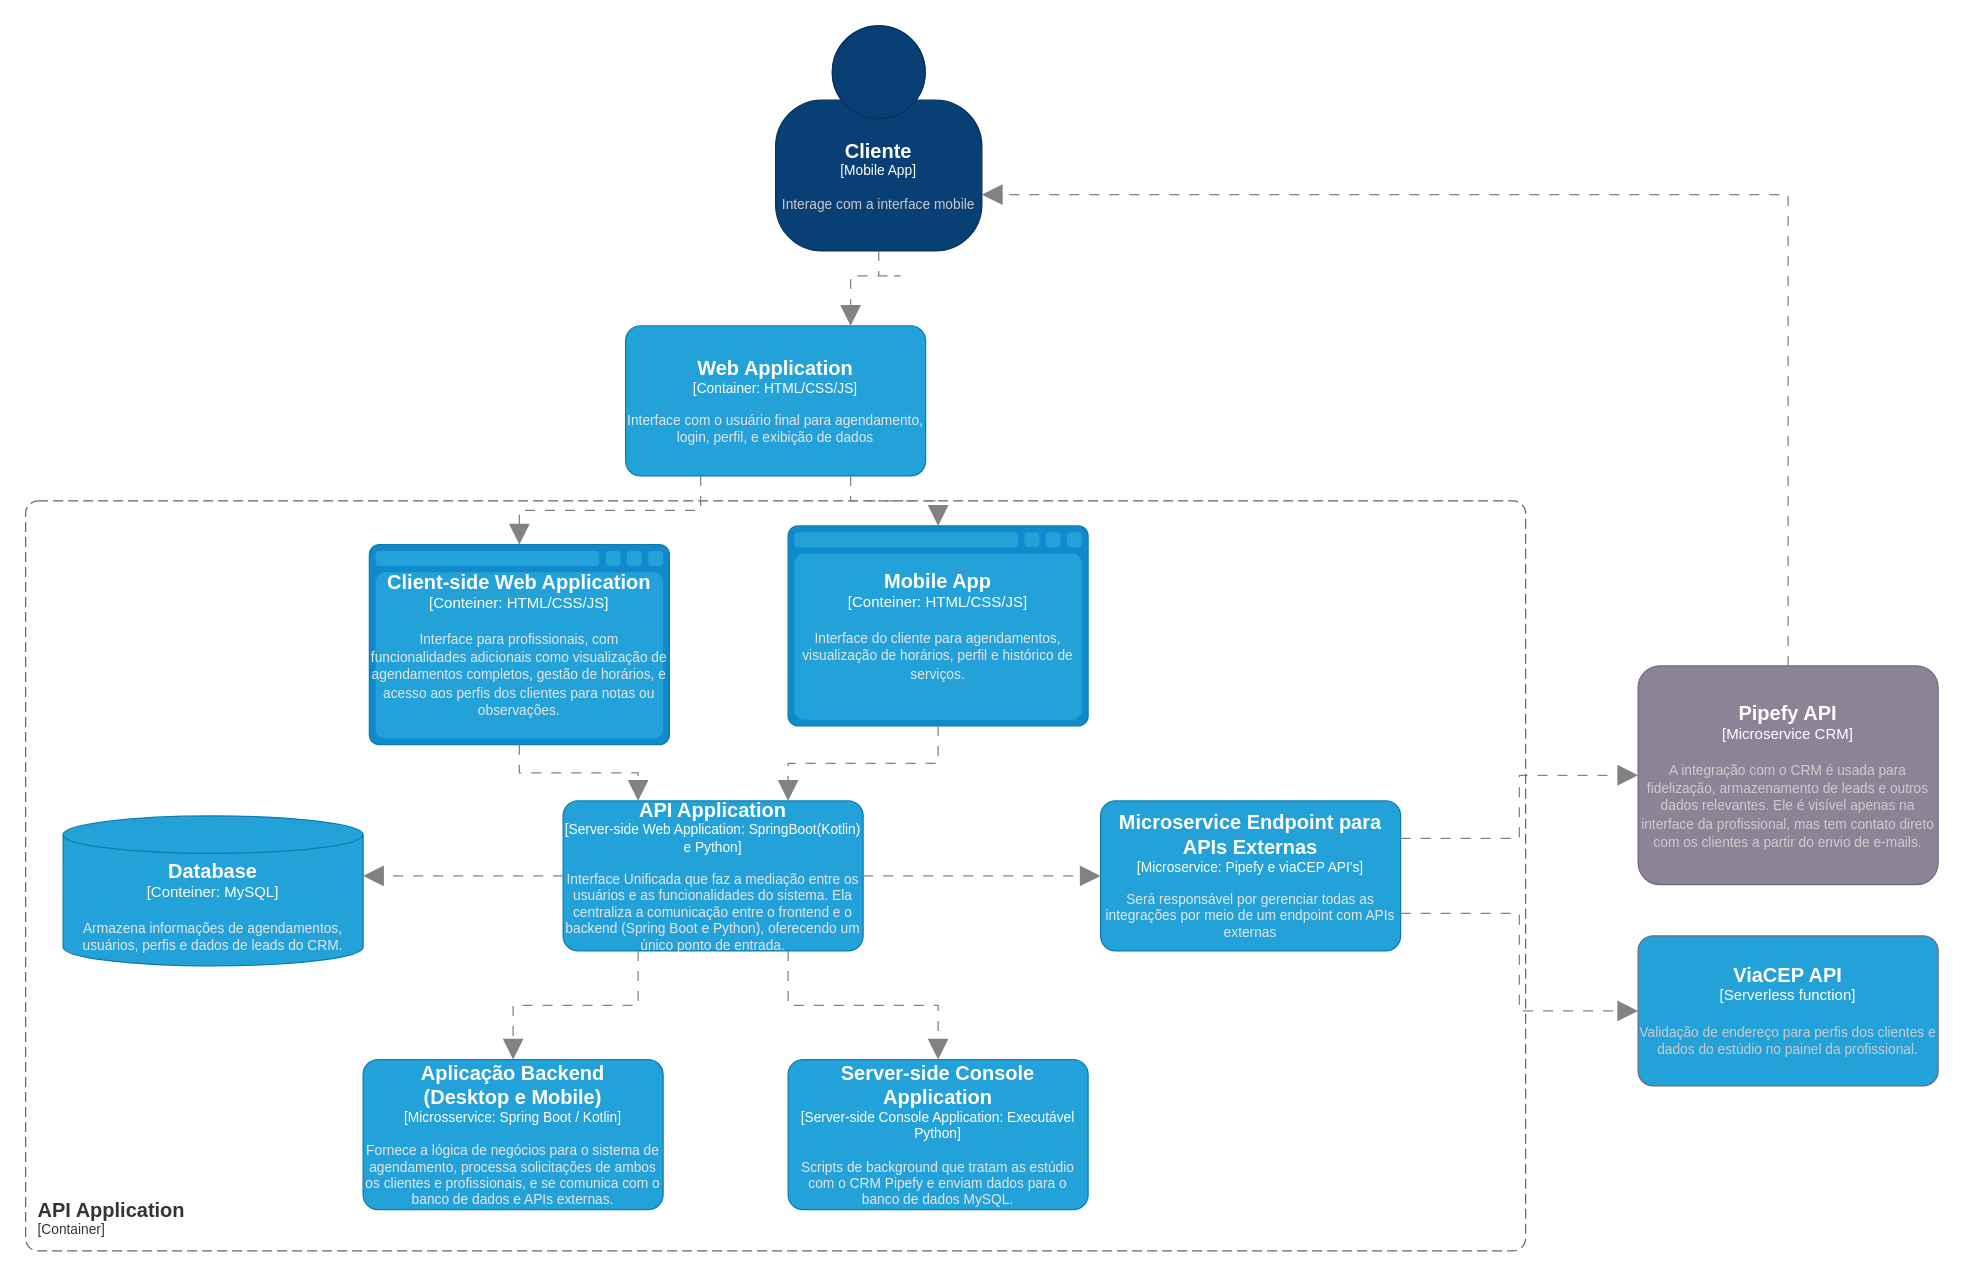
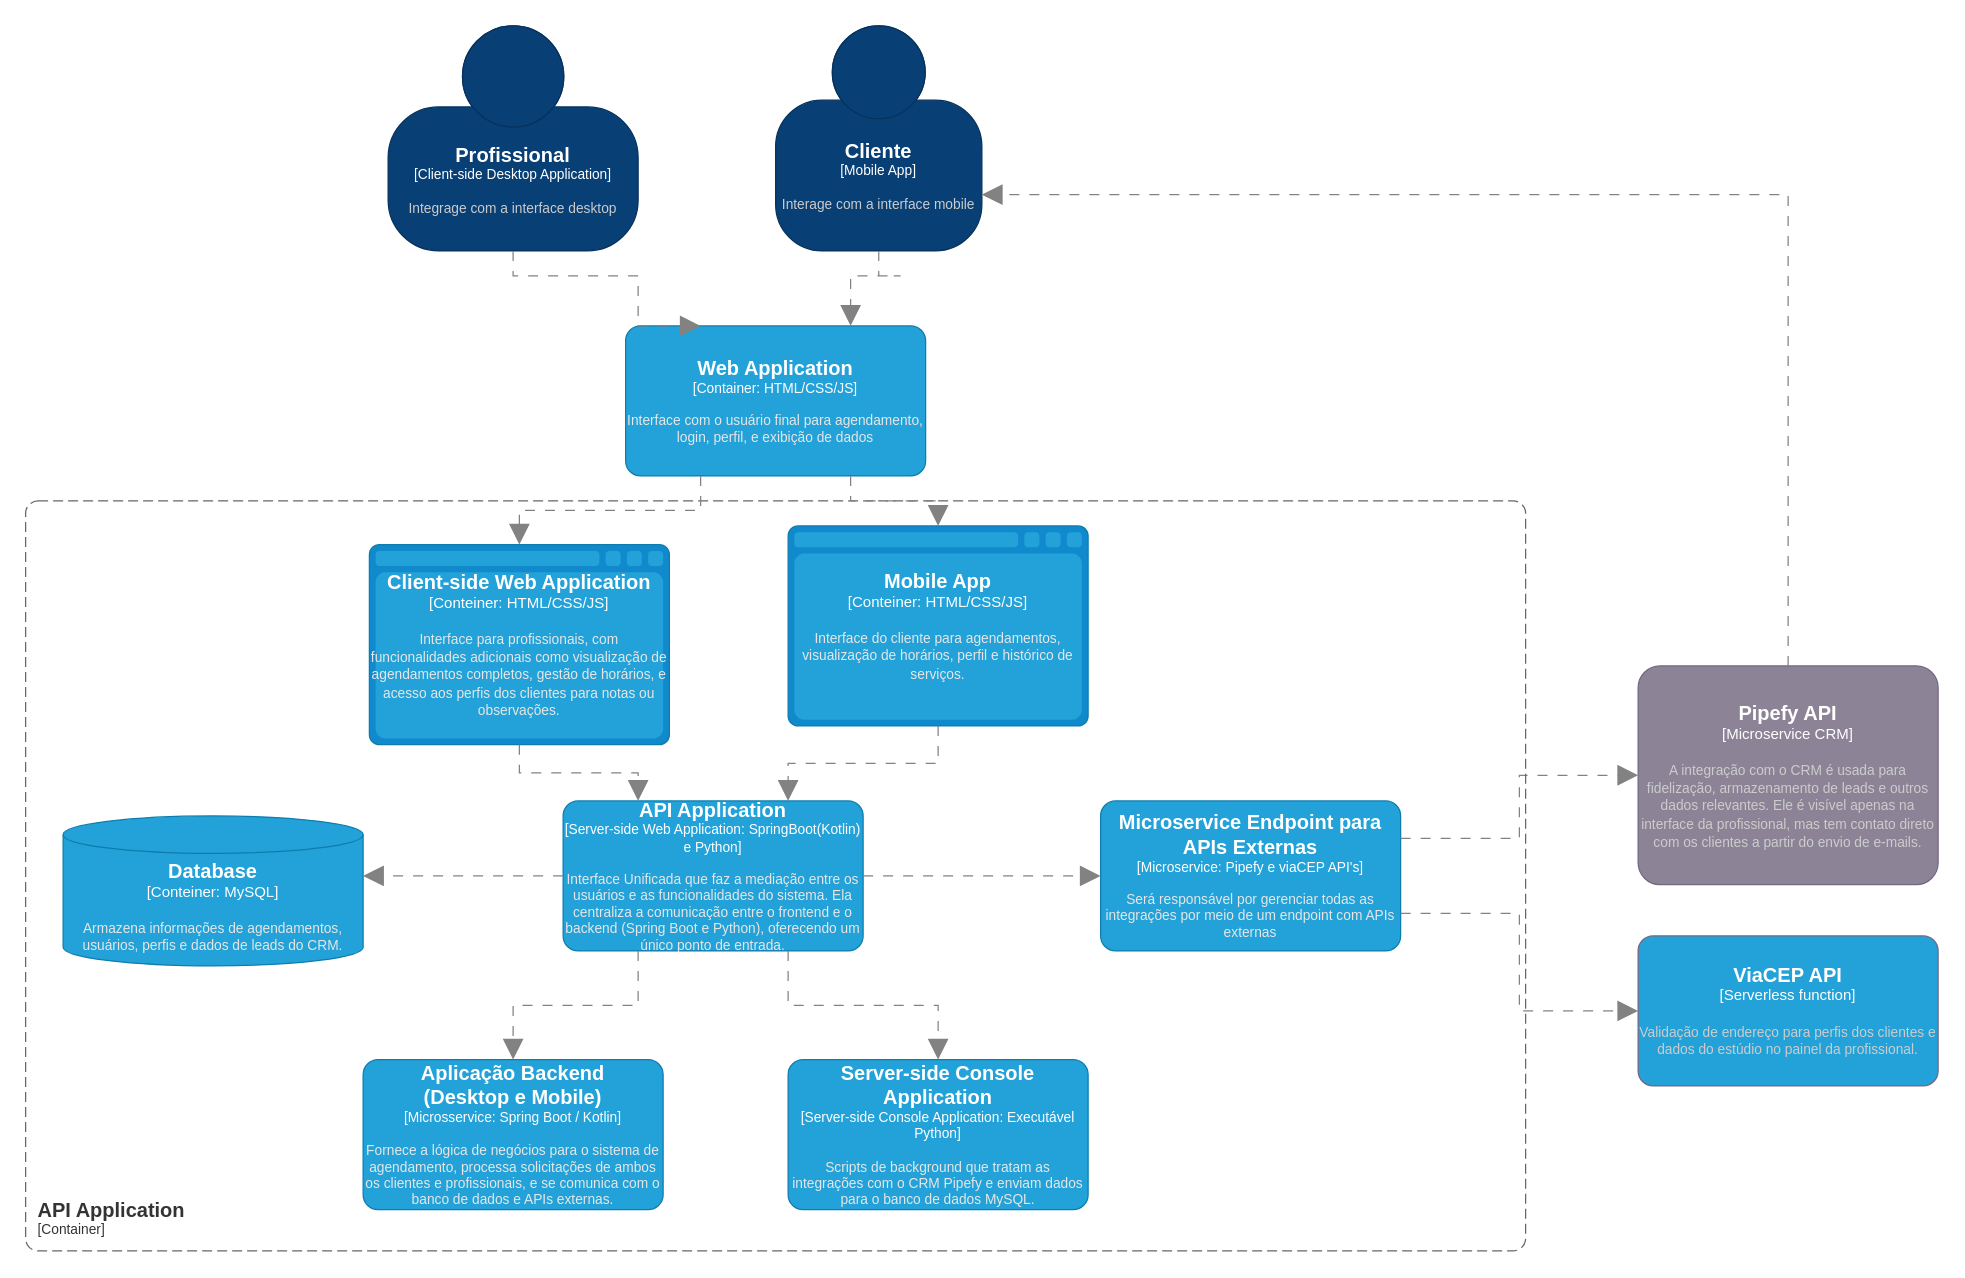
node "Profissional [Client-side Desktop Application] Integrage com a interface desktop": added
edge "Profissional [Client-side Desktop Application] Integrage com a interface desktop" -> "Web Application [Container: HTML/CSS/JS] Interface com o usuário final para agendamento, login, perfil, e exibição de dados": added
node "Server-side Console Application [Server-side Console Application: Executável Python] Scripts de background que tratam as estúdio com o CRM Pipefy e enviam dados para o banco de dados MySQL.": label "Server-side Console Application [Server-side Console Application: Executável Python] Scripts de background que tratam as estúdio com o CRM Pipefy e enviam dados para o banco de dados MySQL." -> "Server-side Console Application [Server-side Console Application: Executável Python] Scripts de background que tratam as integrações com o CRM Pipefy e enviam dados para o banco de dados MySQL."
